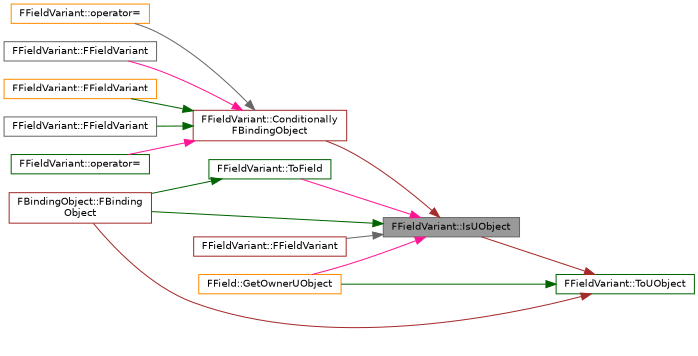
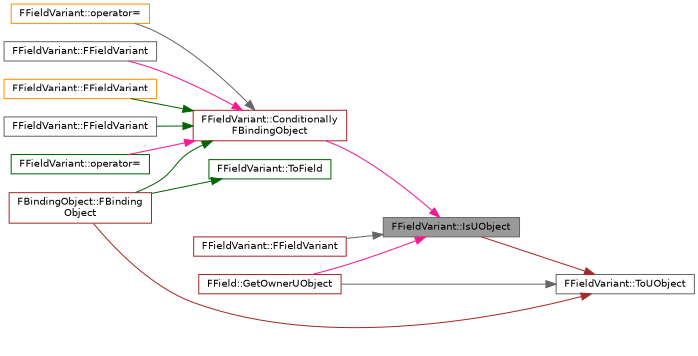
edge "FFieldVariant::Conditionally FBindingObject" -> "FFieldVariant::IsUObject": color brown -> deeppink
edge "FFieldVariant::ToField" -> "FFieldVariant::IsUObject": removed
edge "FBindingObject::FBinding Object" -> "FFieldVariant::IsUObject": now "FBindingObject::FBinding Object" -> "FFieldVariant::Conditionally FBindingObject"
node "FField::GetOwnerUObject": color darkorange -> brown
edge "FField::GetOwnerUObject" -> "FFieldVariant::ToUObject": color darkgreen -> gray40
node "FFieldVariant::ToUObject": color darkgreen -> gray40
